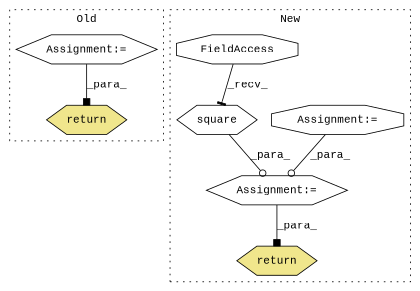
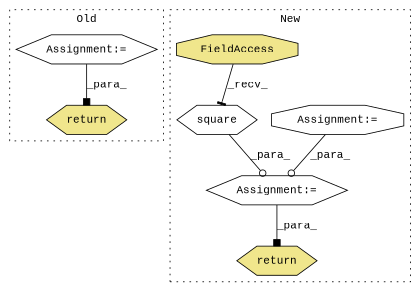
node "FieldAccess": fillcolor white -> khaki
